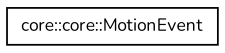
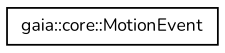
node "core::core::MotionEvent": label "core::core::MotionEvent" -> "gaia::core::MotionEvent"
